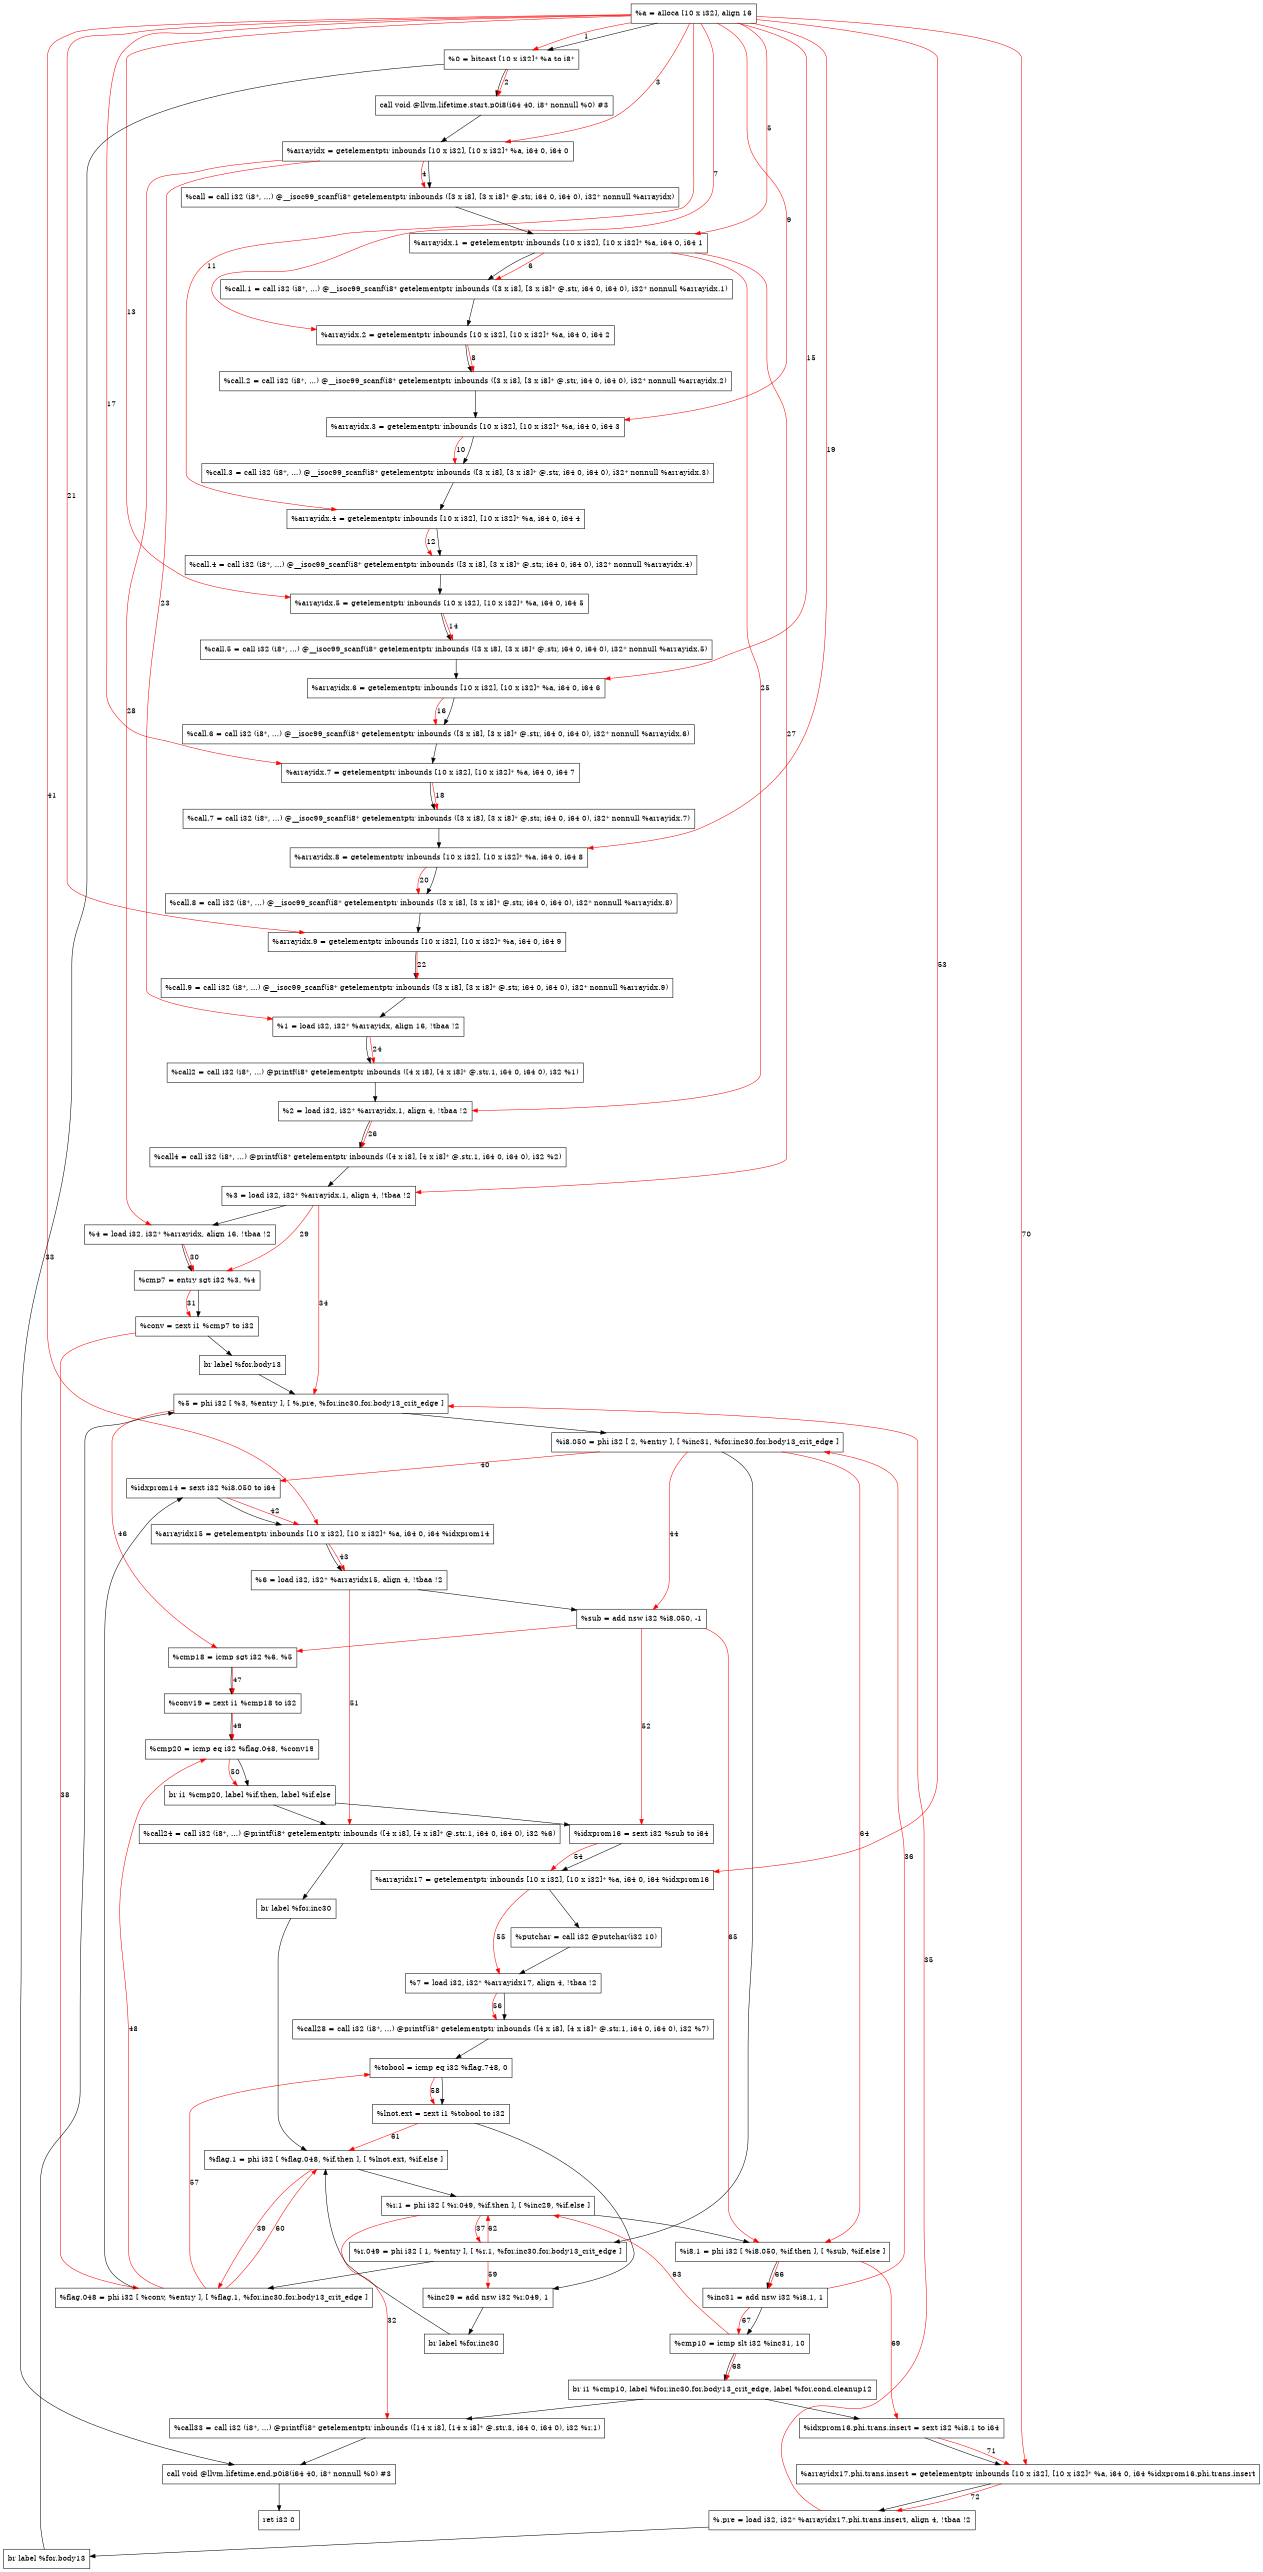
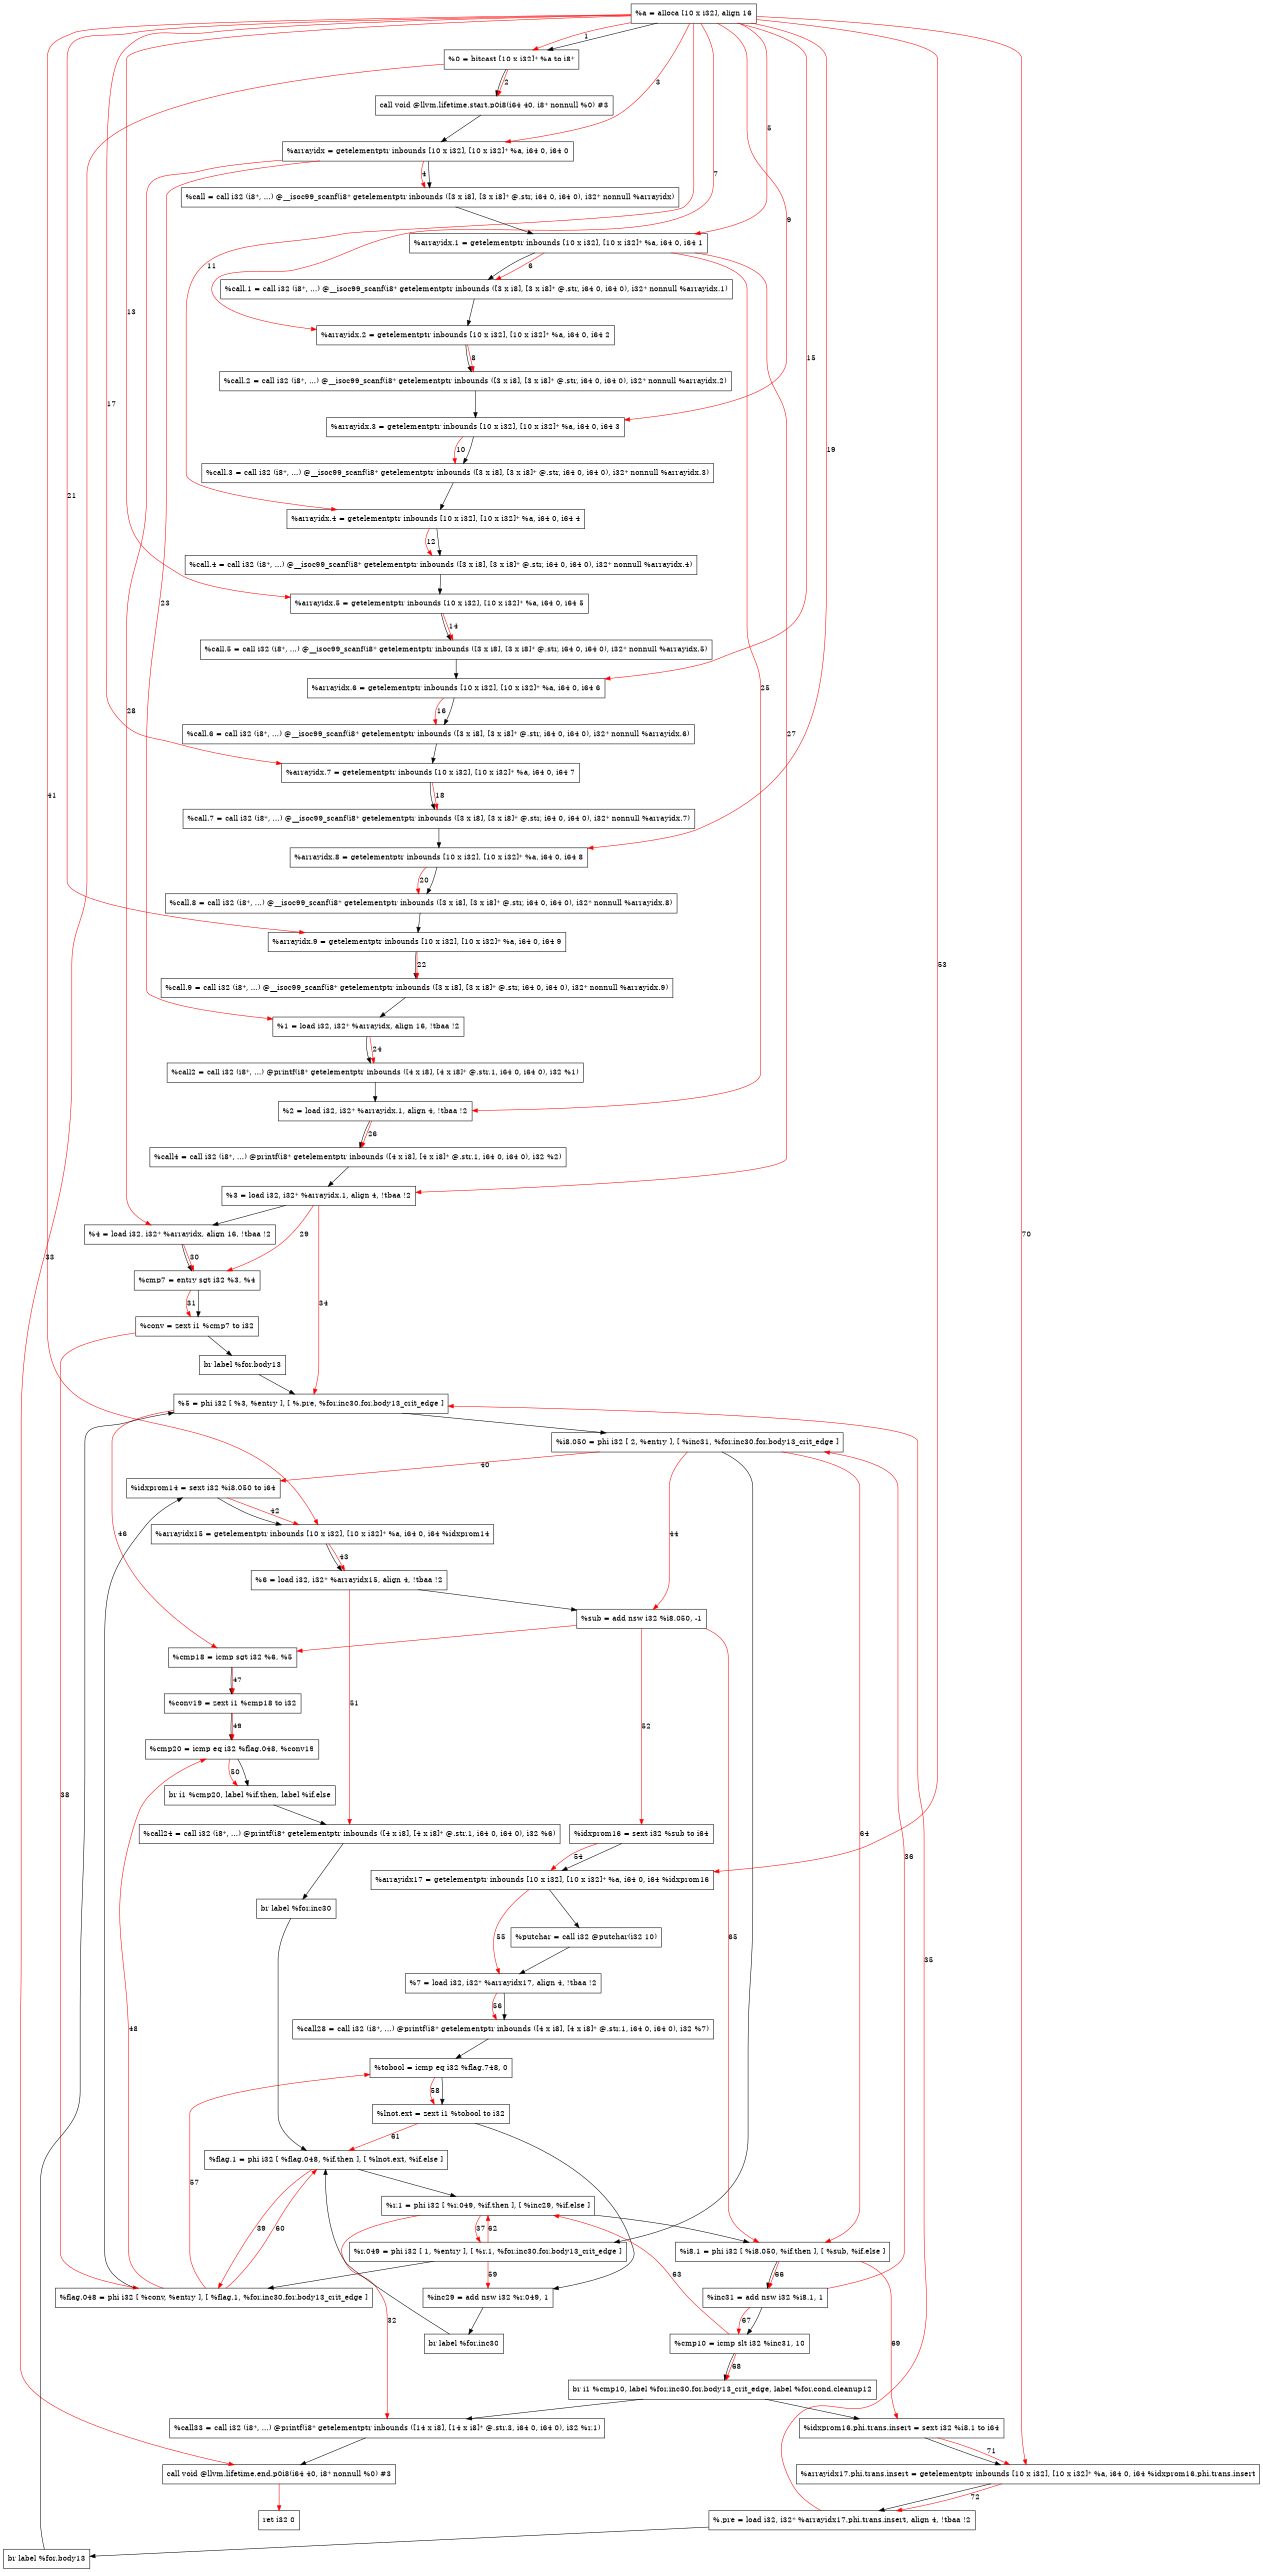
edge "%0 = bitcast [10 x i32]* %a to i8*" -> "call void @llvm.lifetime.end.p0i8(i64 40, i8* nonnull %0) #3": color black -> red
edge "br i1 %cmp20, label %if.then, label %if.else" -> "%idxprom16 = sext i32 %sub to i64": removed
edge "call void @llvm.lifetime.end.p0i8(i64 40, i8* nonnull %0) #3" -> "ret i32 0": color black -> red
